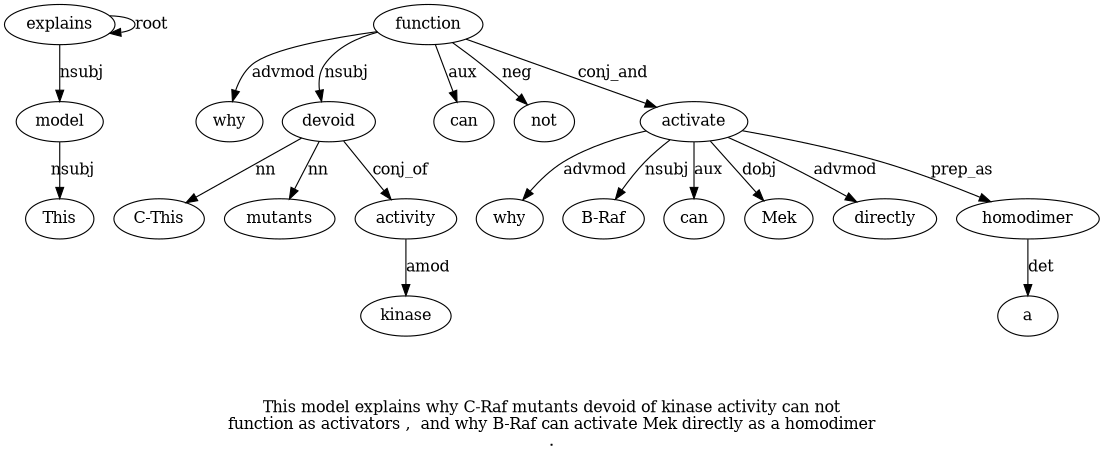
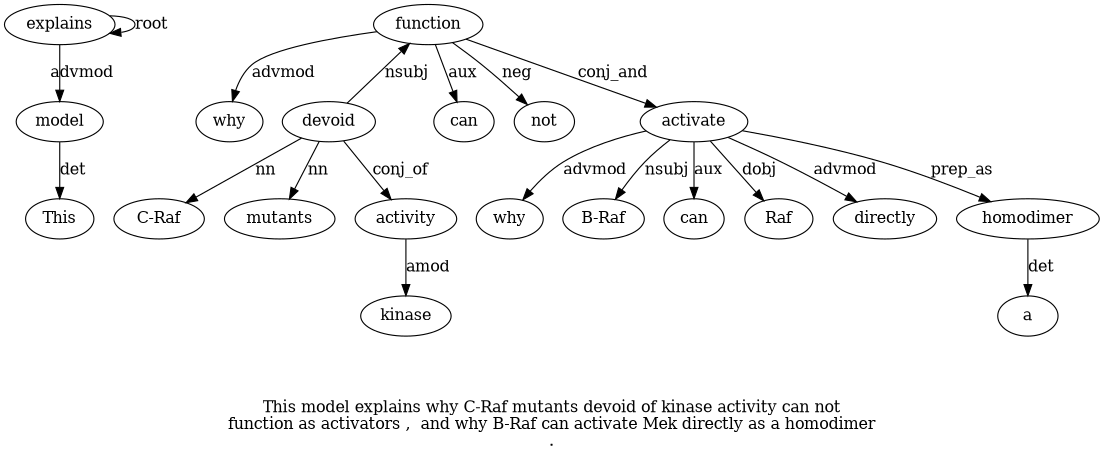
edge "function" -> "devoid": reversed
edge "explains" -> "model": label "nsubj" -> "advmod"
edge "model" -> "This": label "nsubj" -> "det"
node "C-This": label "C-This" -> "C-Raf"
node "Mek": label "Mek" -> "Raf"
